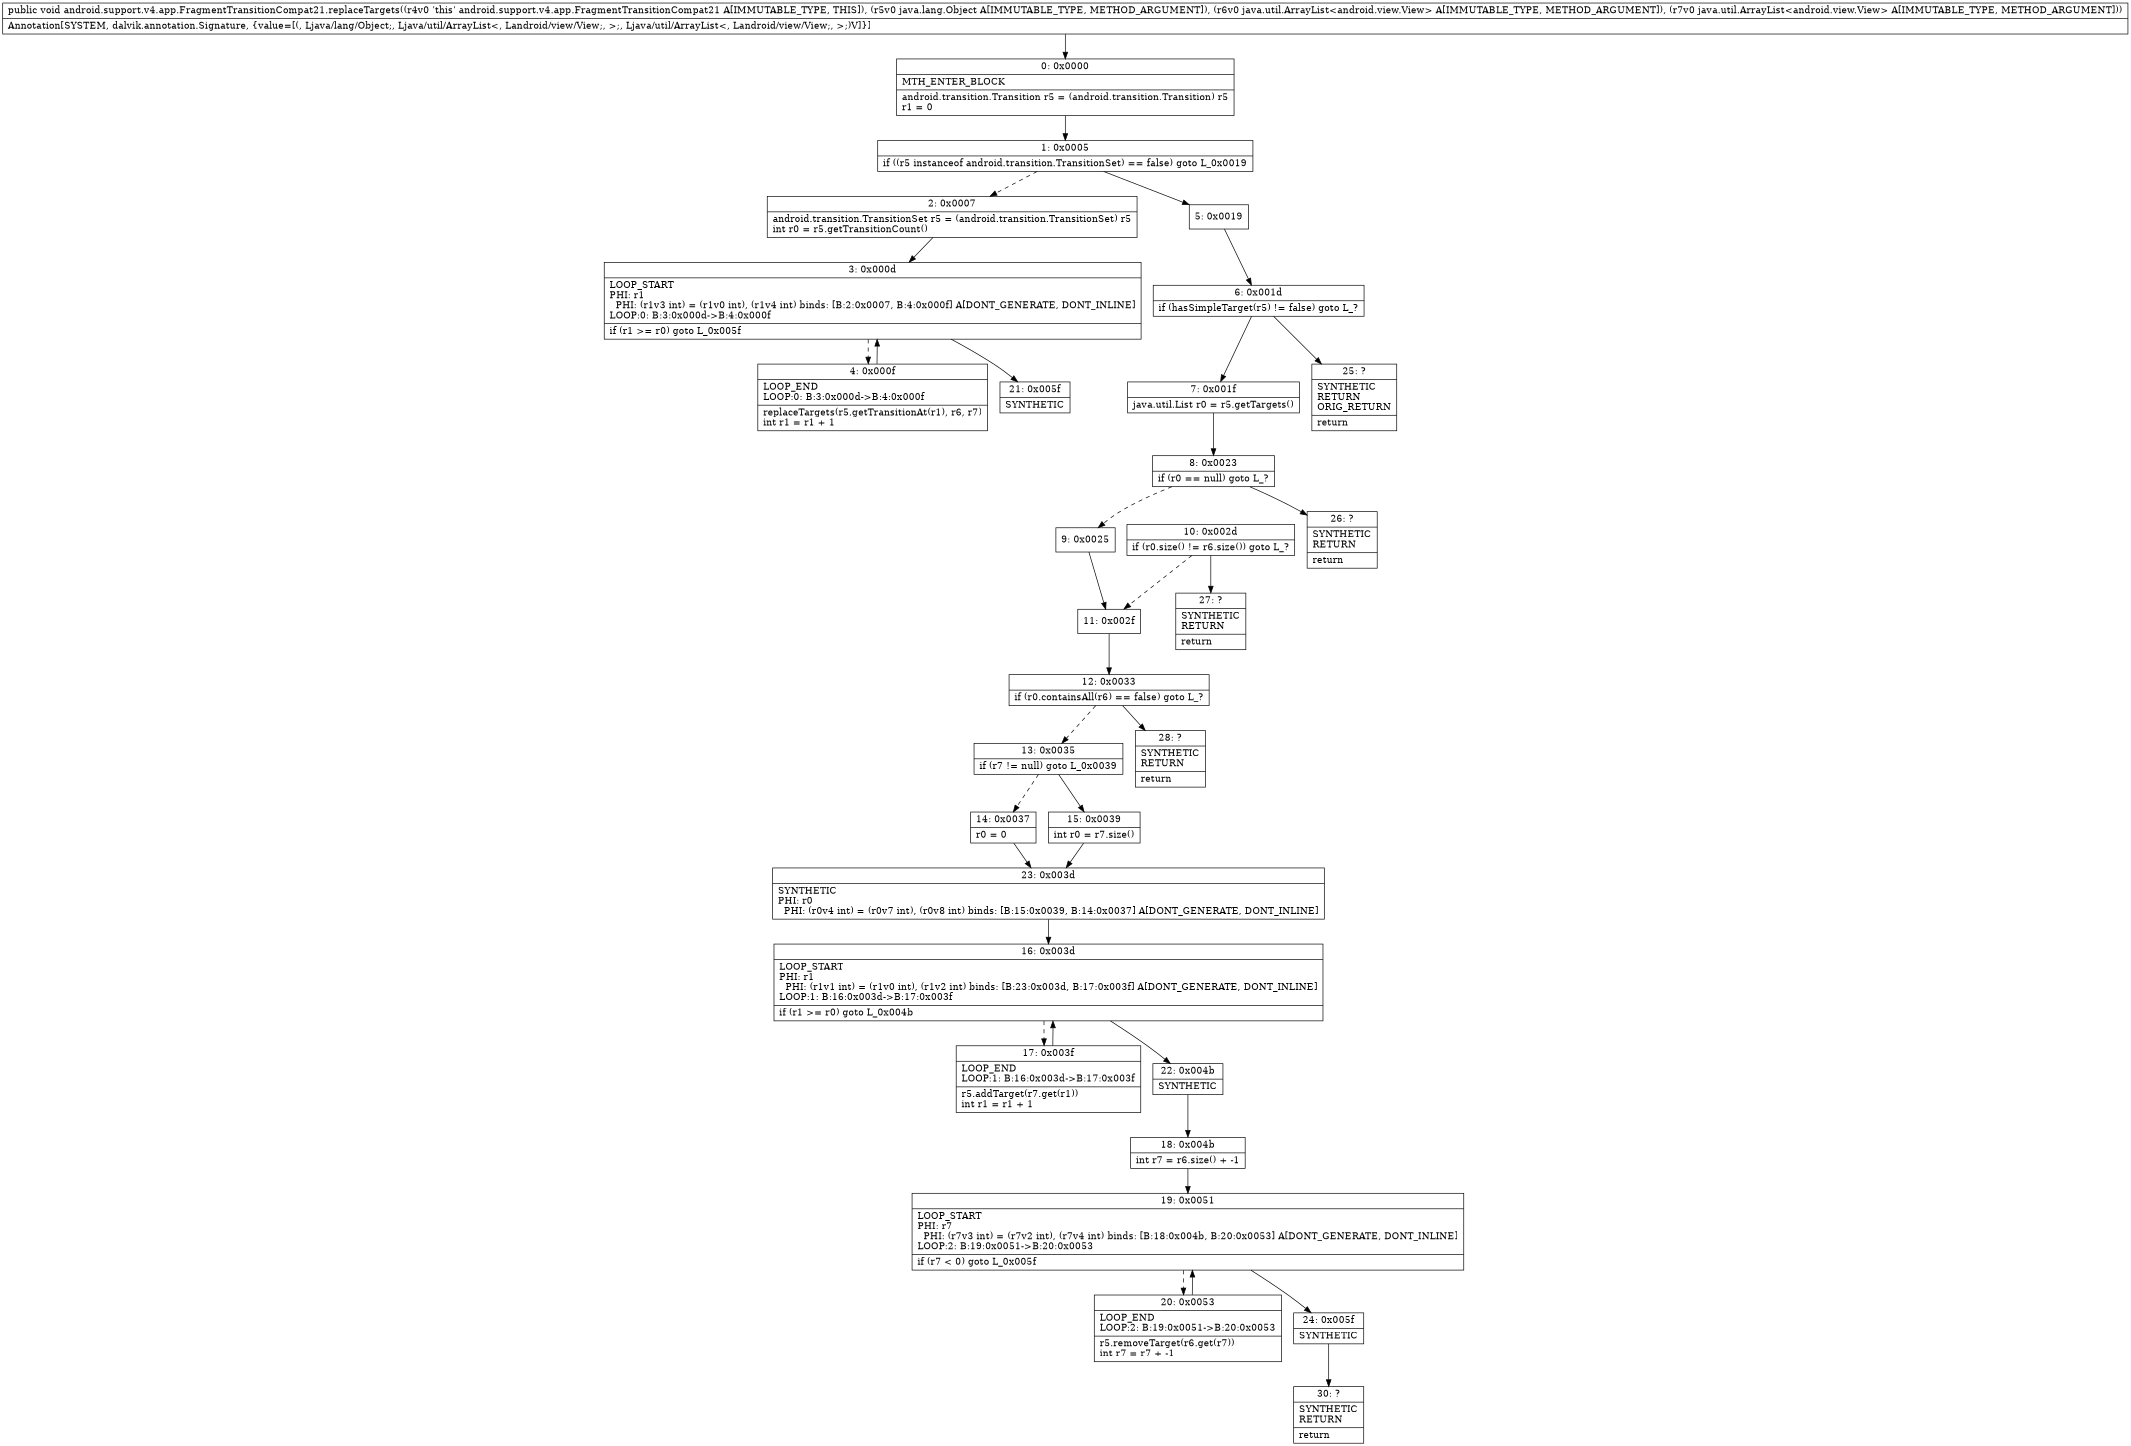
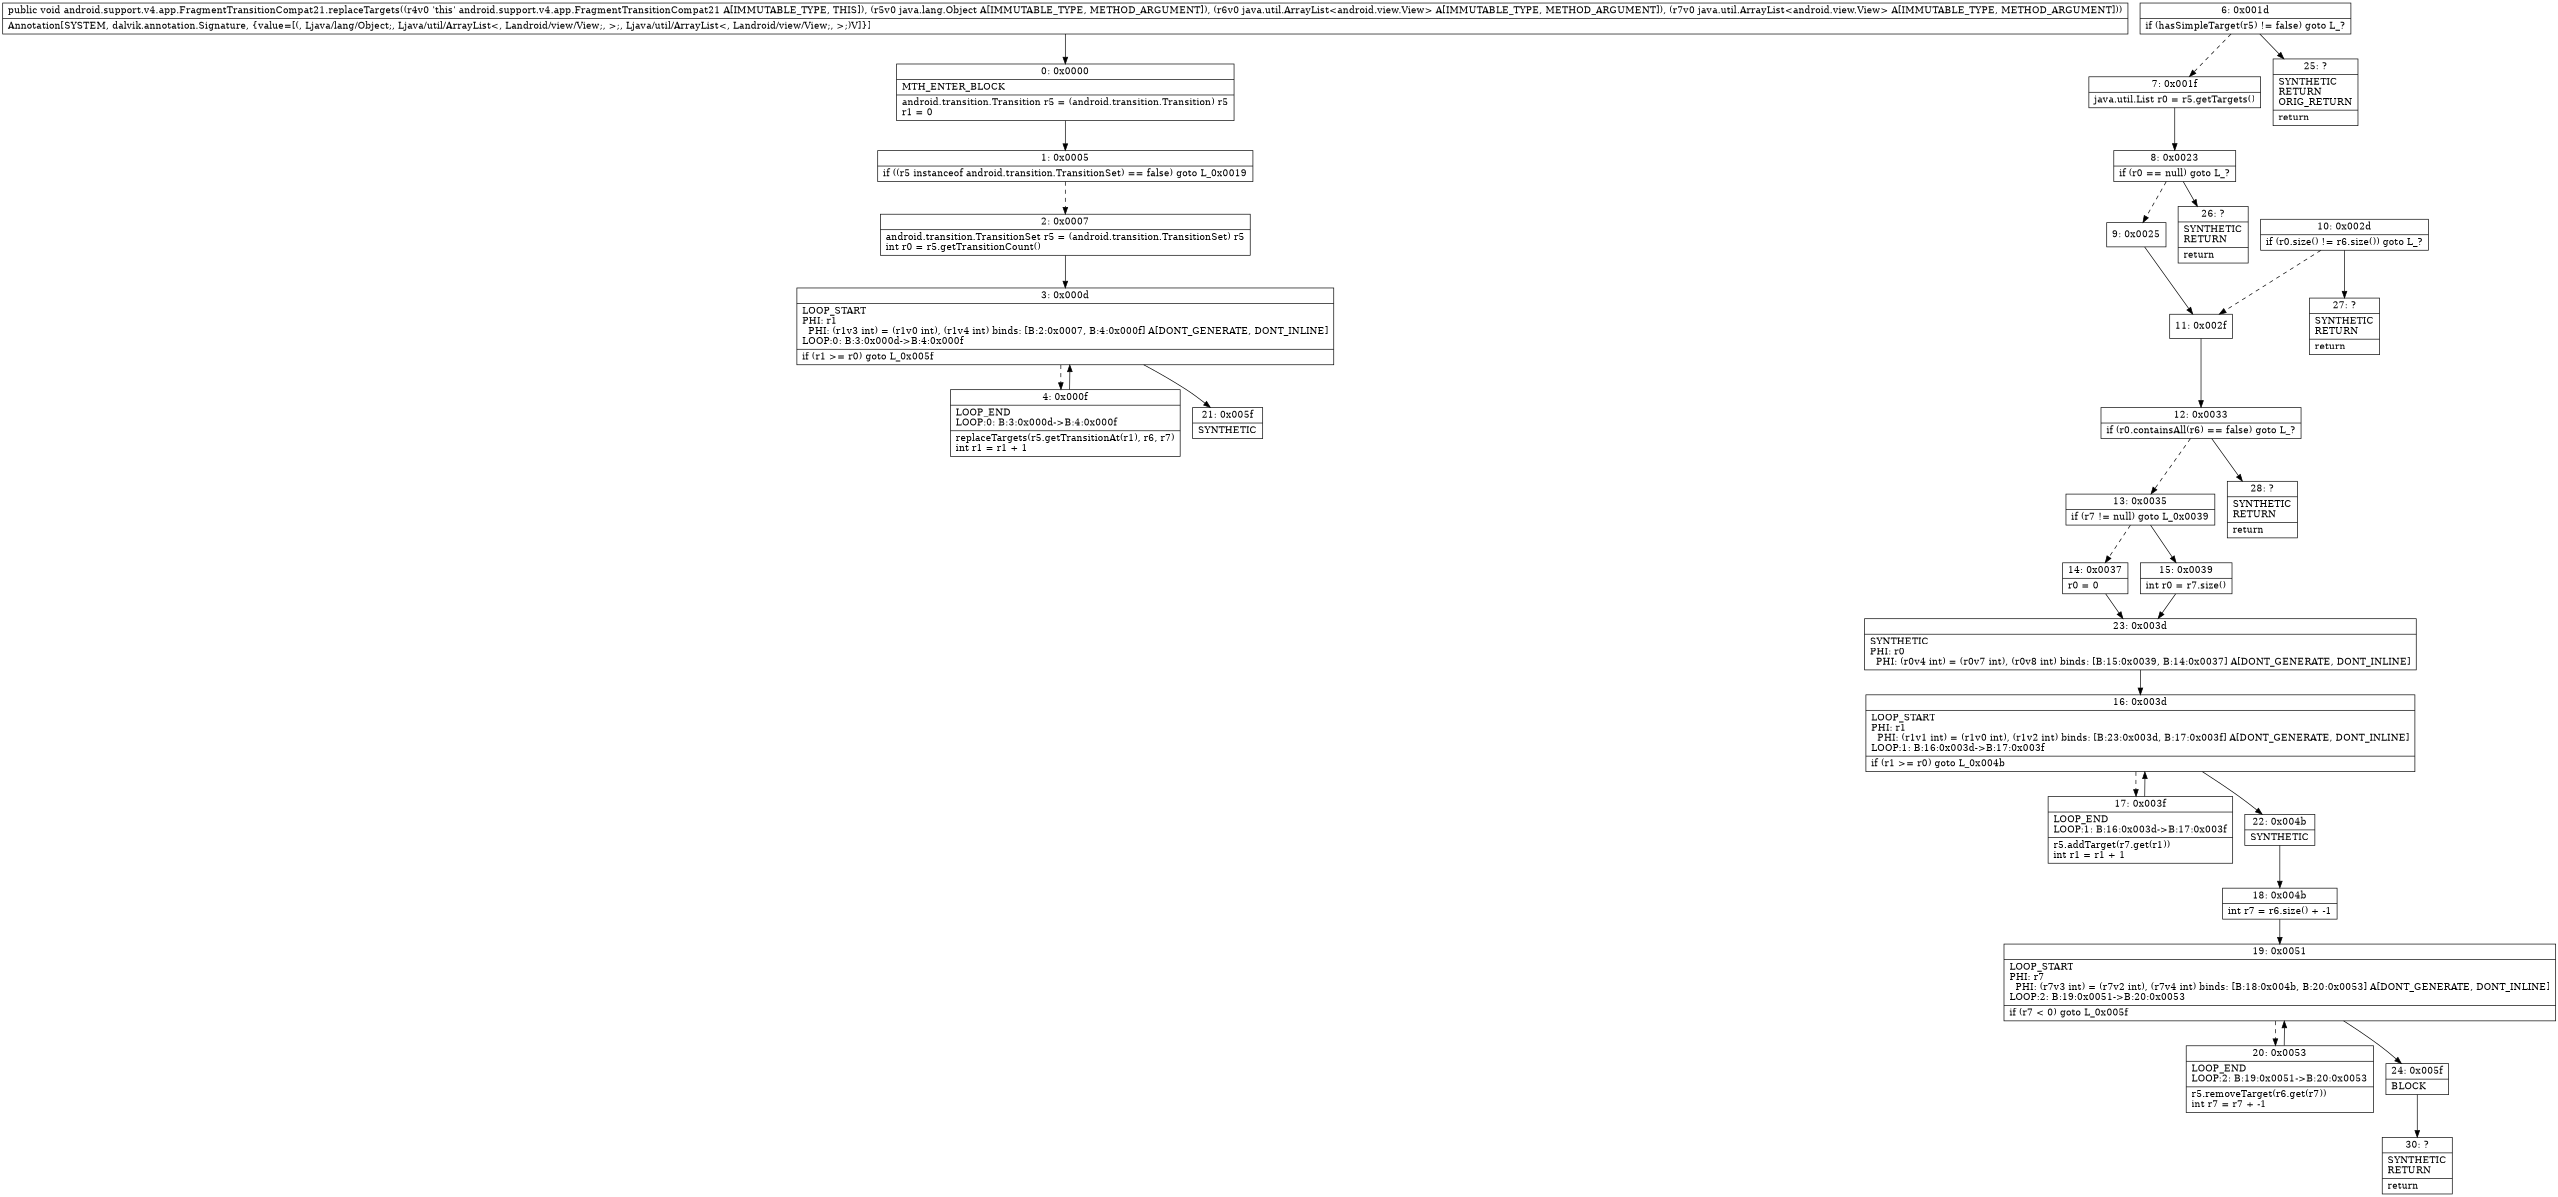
node "5: 0x0019": removed
edge "6: 0x001d" -> "7: 0x001f": style solid -> dashed
node "24: 0x005f": text "SYNTHETIC" -> "BLOCK"
